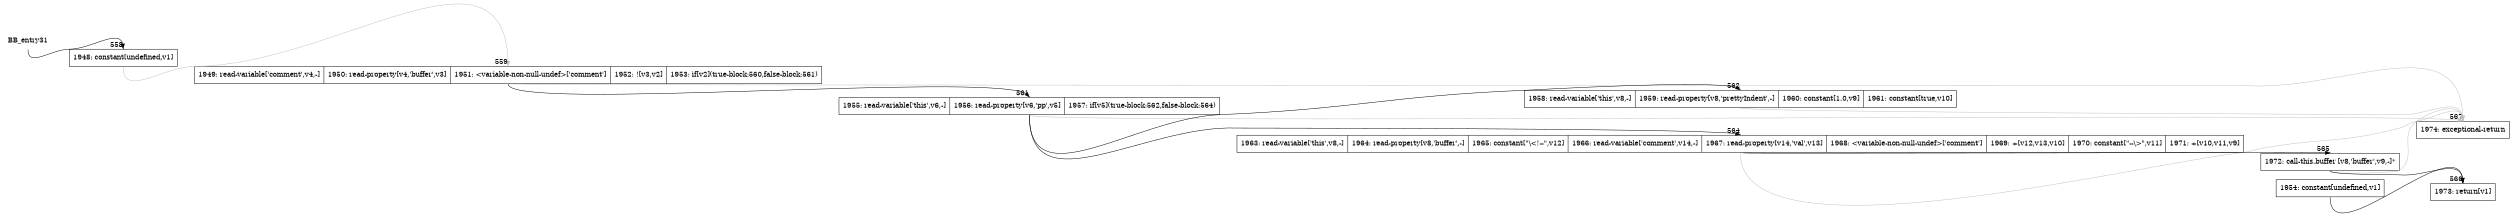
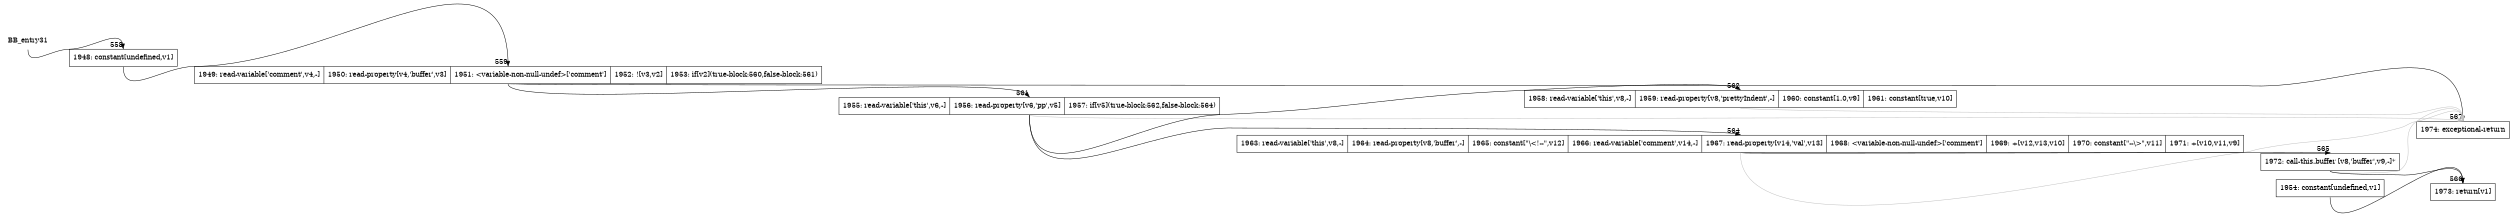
edge "1948: constant[undefined,v1]" -> "1949: read-variable['comment',v4,-]": color gray -> black
edge "1949: read-variable['comment',v4,-]" -> "1974: exceptional-return": color gray -> black
